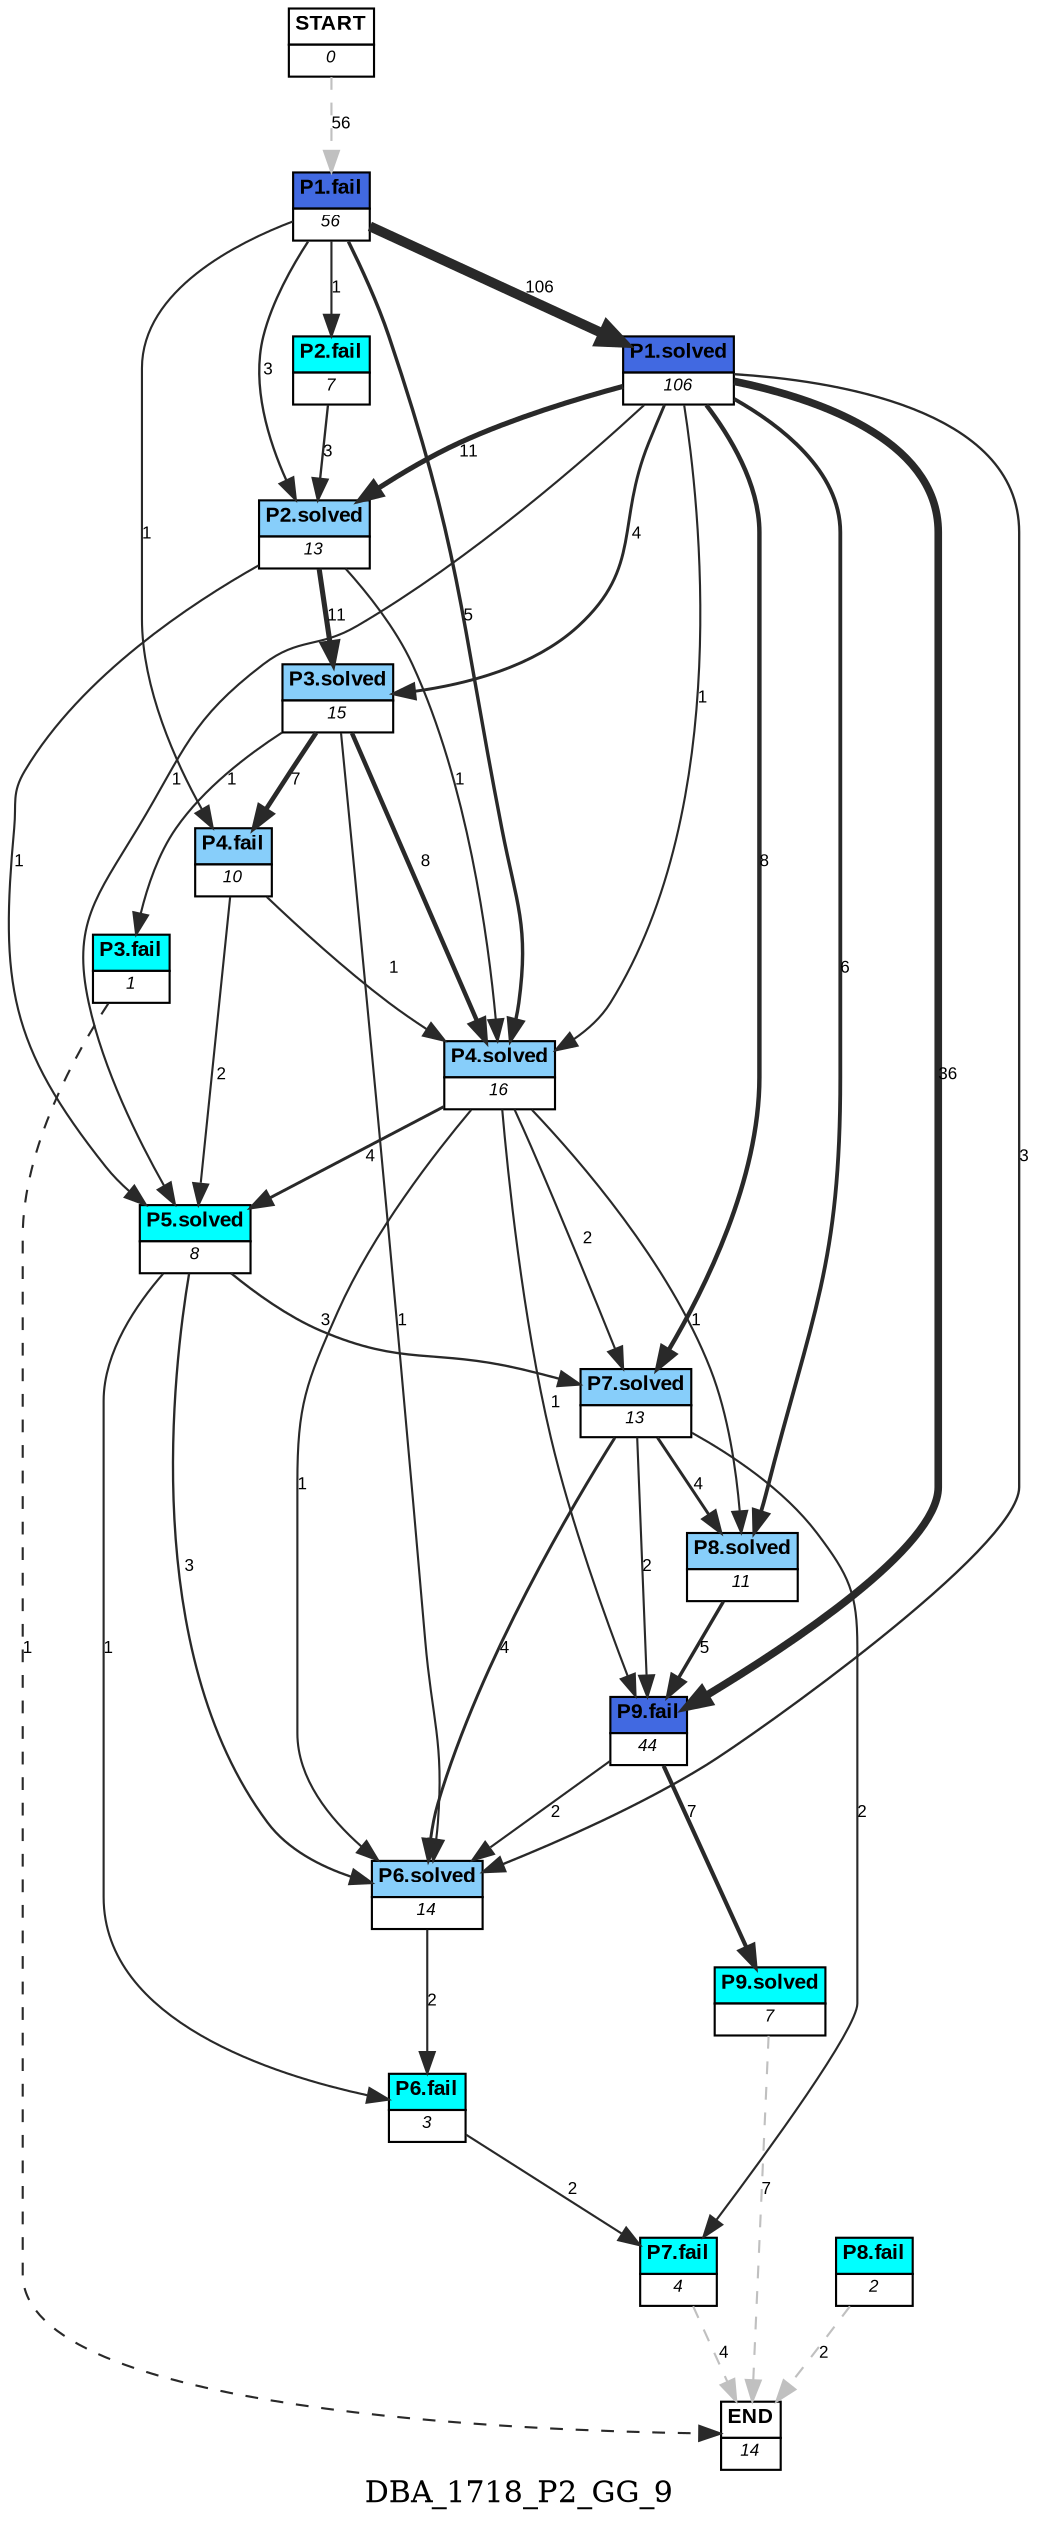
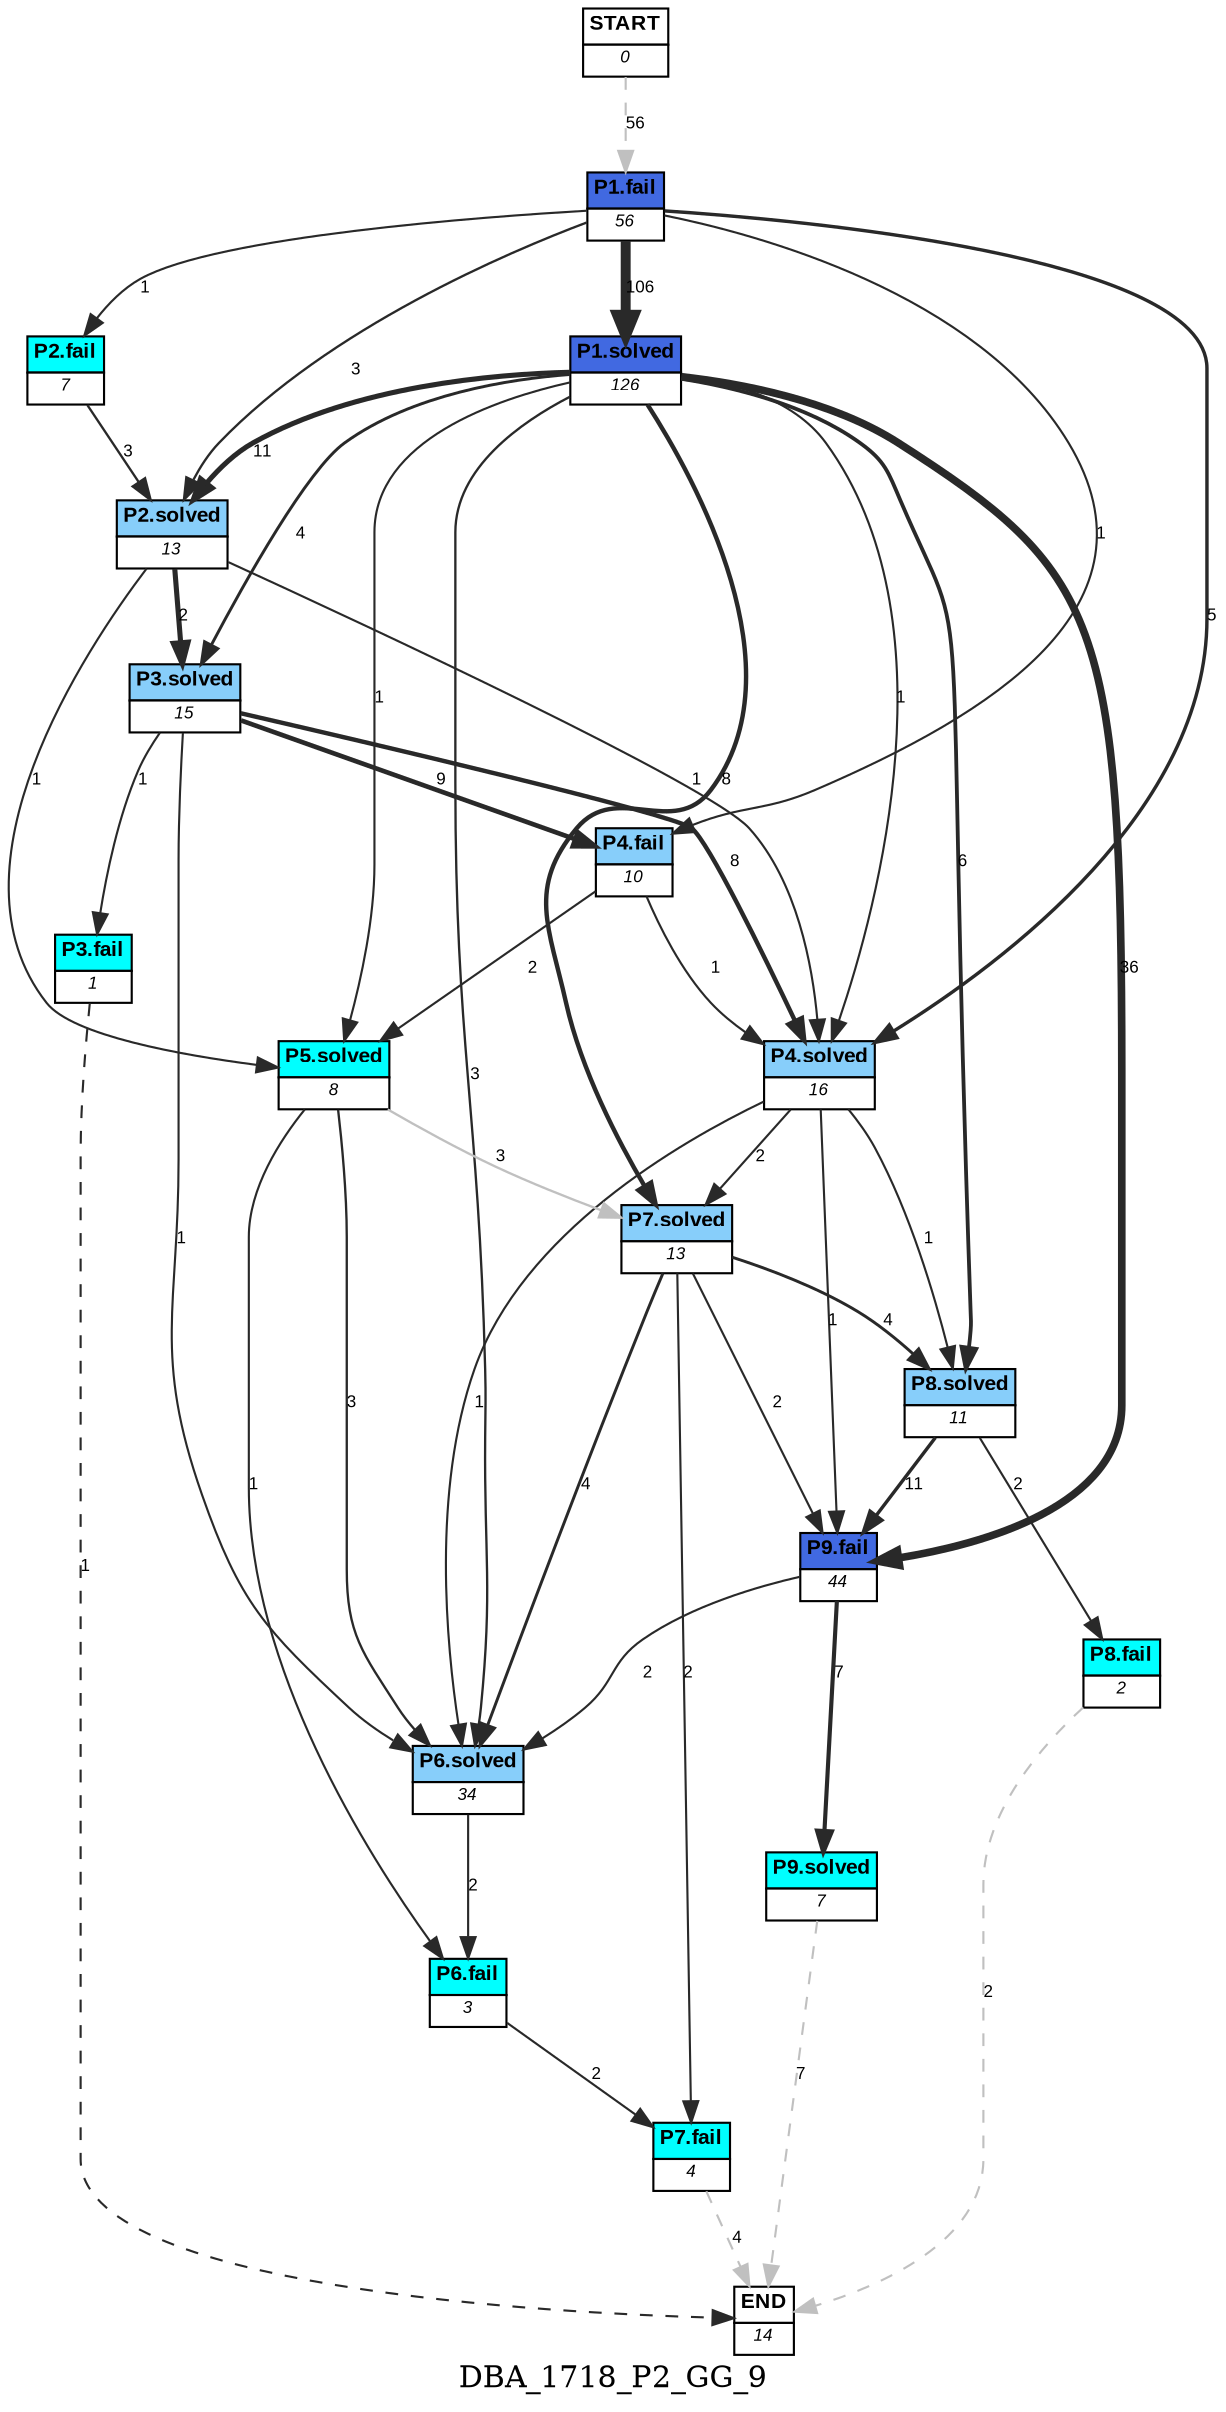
node "P1.solved": text "106" -> "126"
edge "P2.solved" -> "P3.solved": label "11" -> "2"
edge "P3.solved" -> "P4.fail": label "7" -> "9"
edge "P4.solved" -> "P5.solved": removed, label "4"
edge "P5.solved" -> "P7.solved": color grey16 -> grey
edge "P8.solved" -> "P8.fail": added, label "2"
edge "P8.solved" -> "P9.fail": label "5" -> "11"
node "P6.solved": text "14" -> "34"
